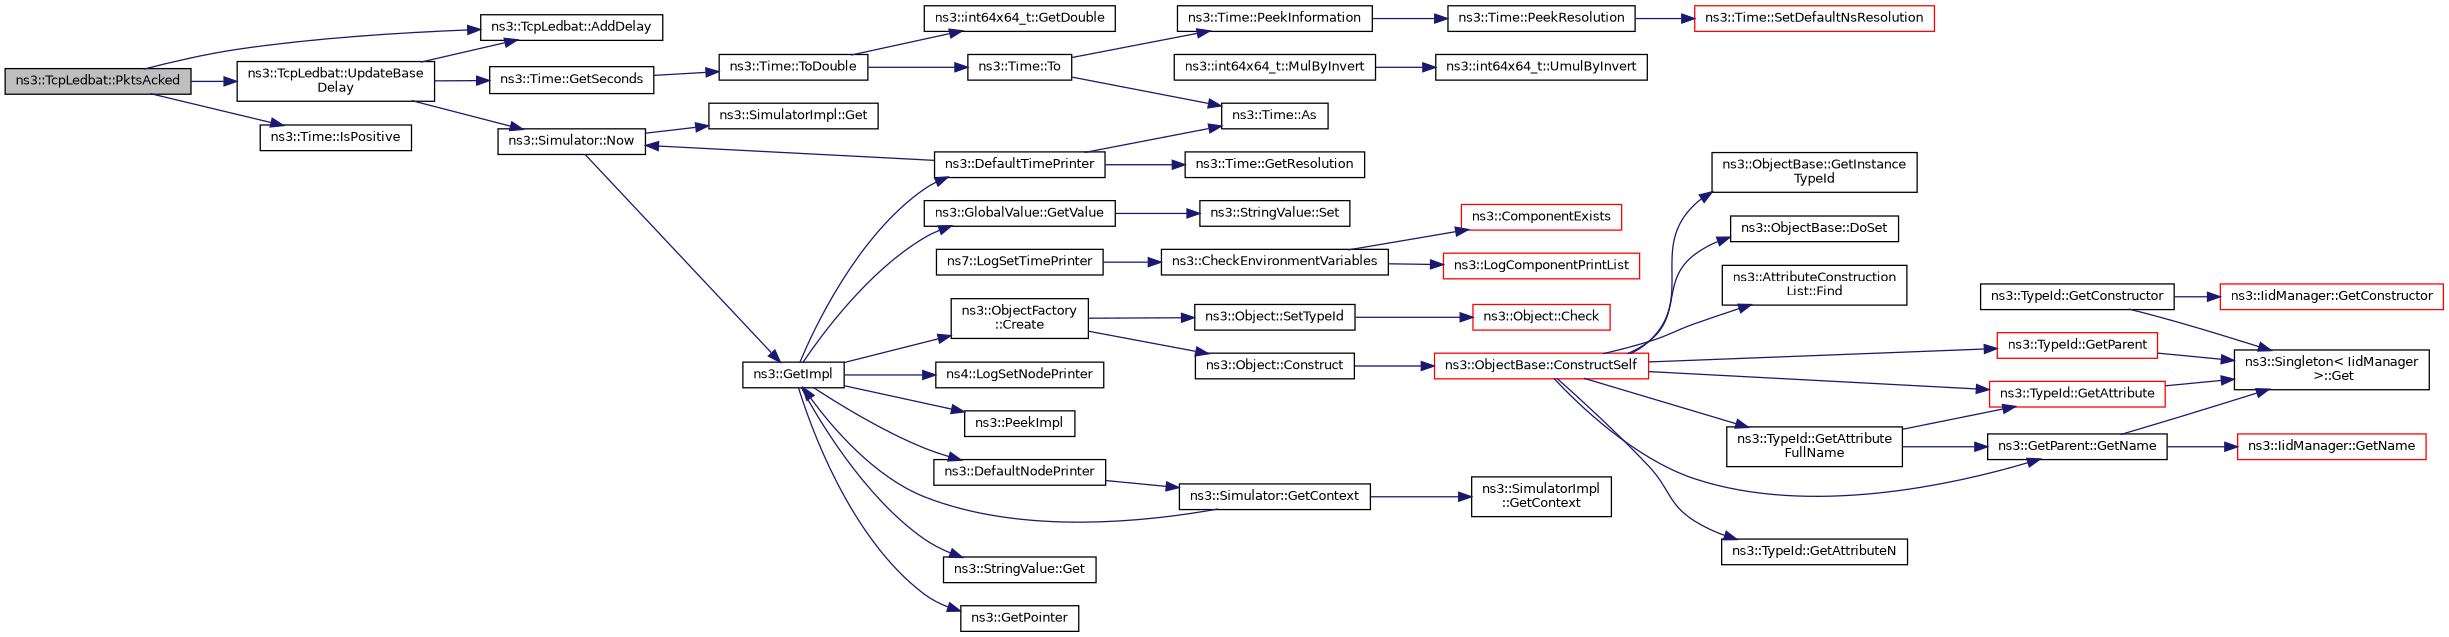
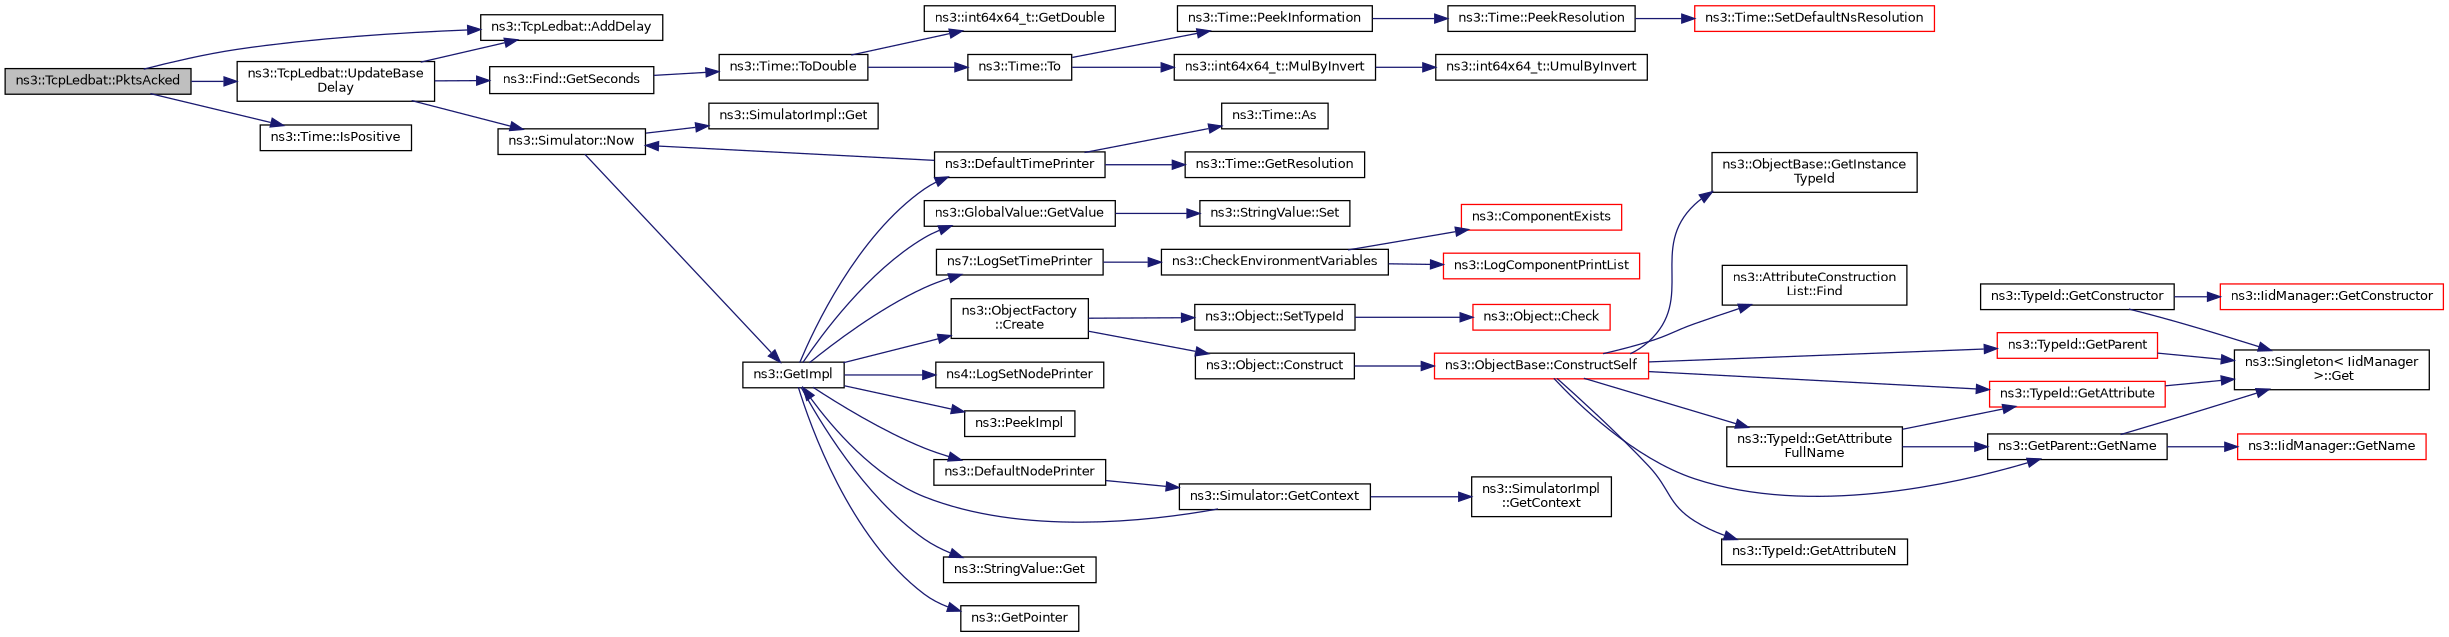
node "ns3::Time::GetSeconds": label "ns3::Time::GetSeconds" -> "ns3::Find::GetSeconds"
edge "ns3::Time::To" -> "ns3::Time::As": now "ns3::Time::To" -> "ns3::int64x64_t::MulByInvert"
node "ns3::ObjectBase::DoSet": removed
edge "ns3::GetImpl" -> "ns7::LogSetTimePrinter": added
